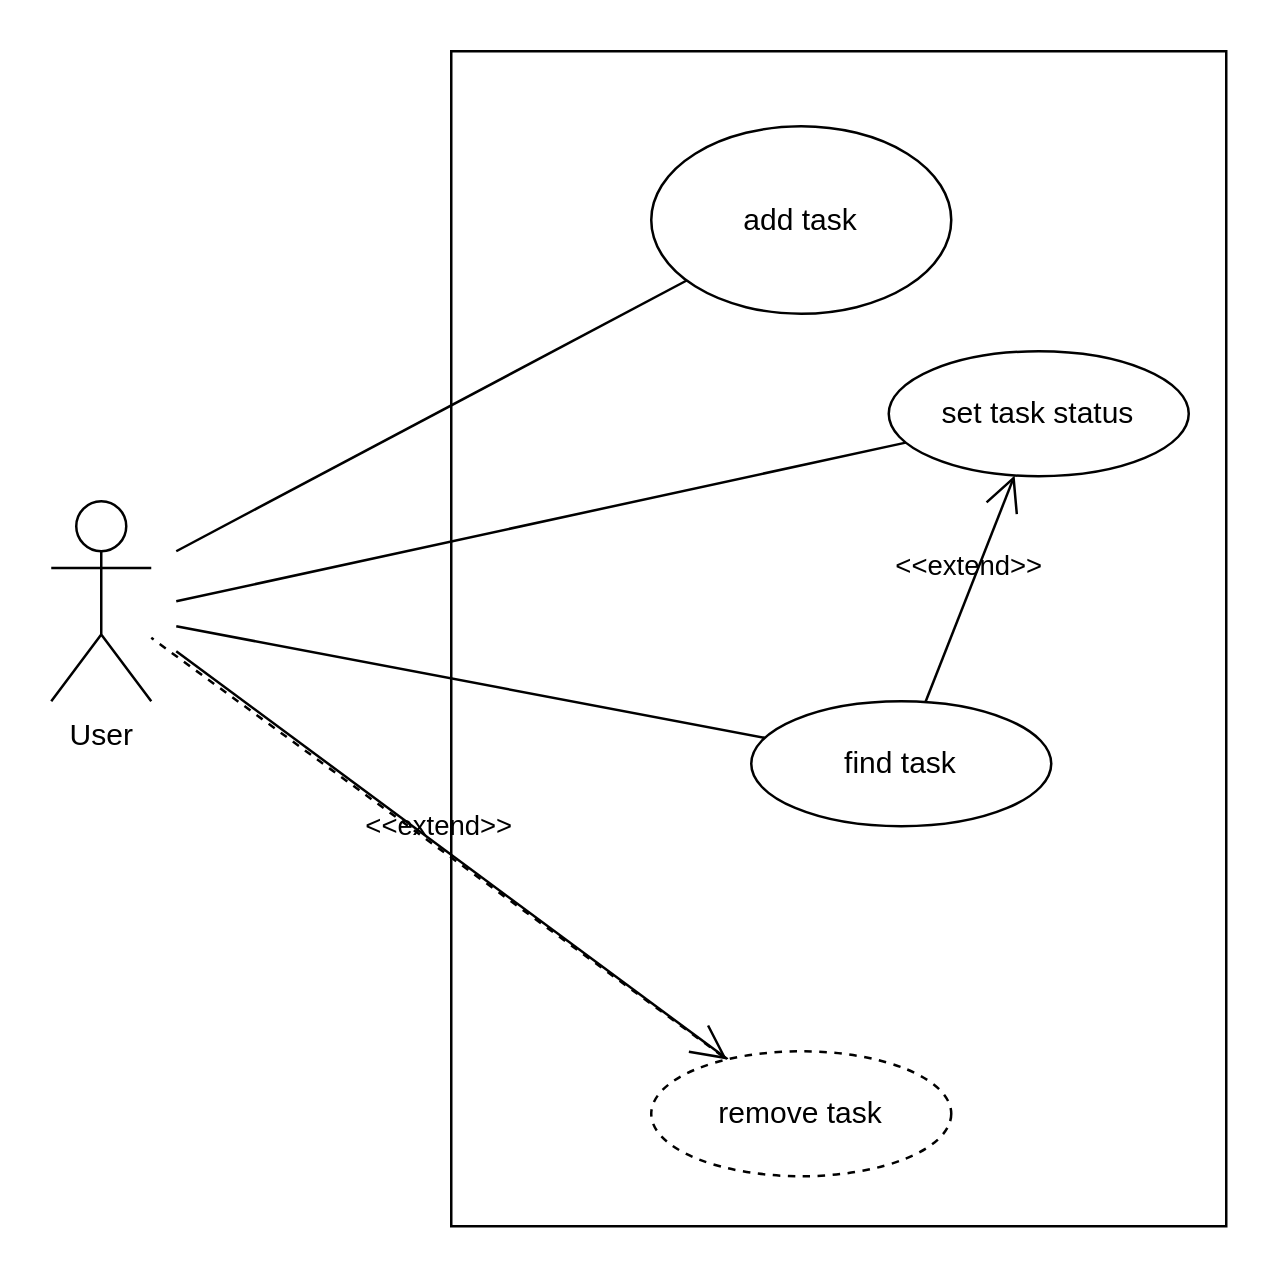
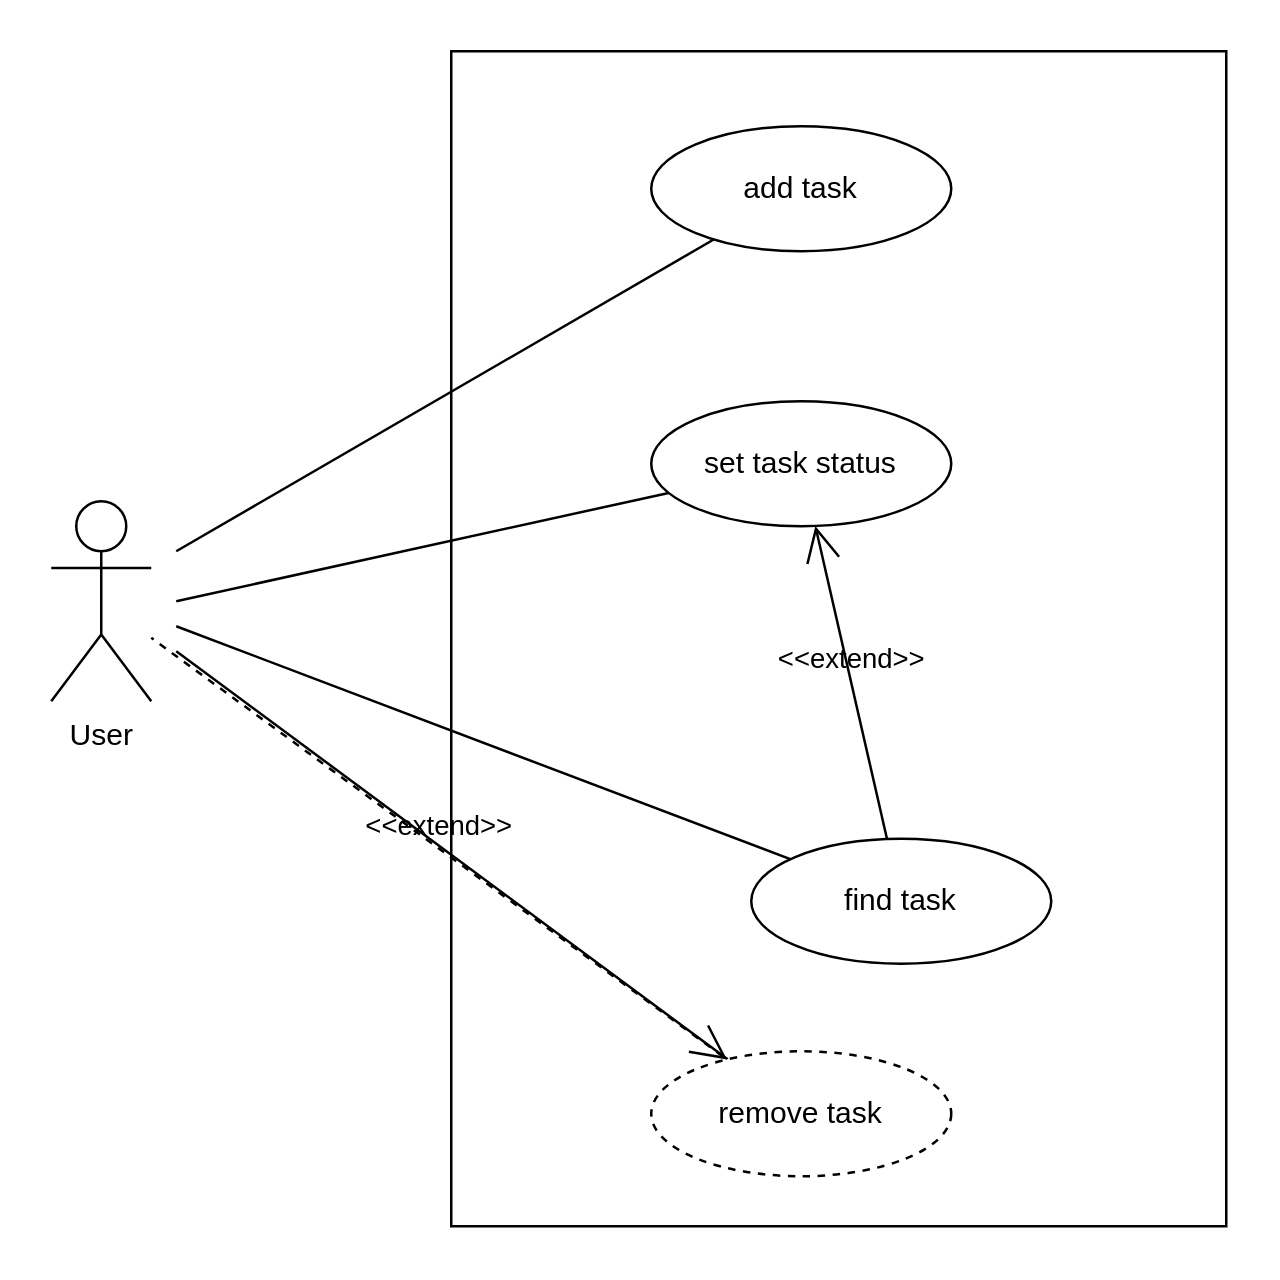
node "add task": size 300x188 -> 300x125
node "set task status": moved (1039, 414) -> (801, 464)
node "find task": moved (901, 764) -> (901, 901)
